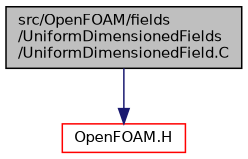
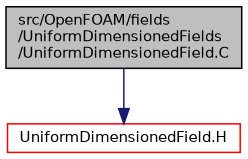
node "OpenFOAM.H": label "OpenFOAM.H" -> "UniformDimensionedField.H"
